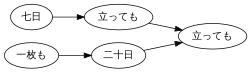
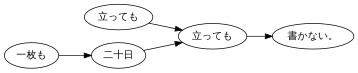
node "七日": removed
node "書かない。": added
